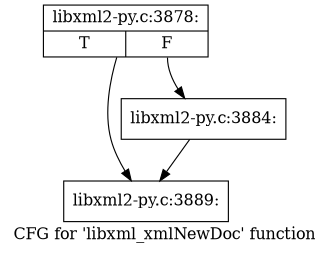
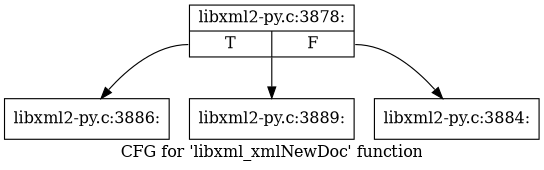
node "libxml2-py.c:3886:": added
edge "libxml2-py.c:3884:" -> "libxml2-py.c:3889:": removed
